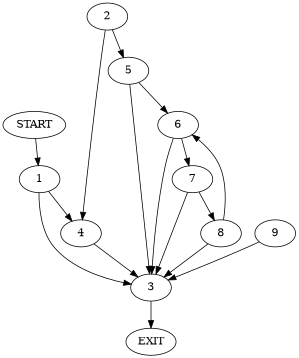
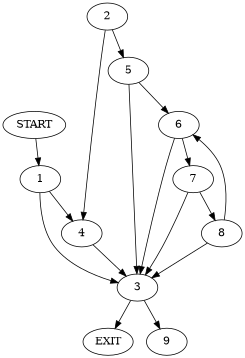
edge "9" -> "3": reversed
